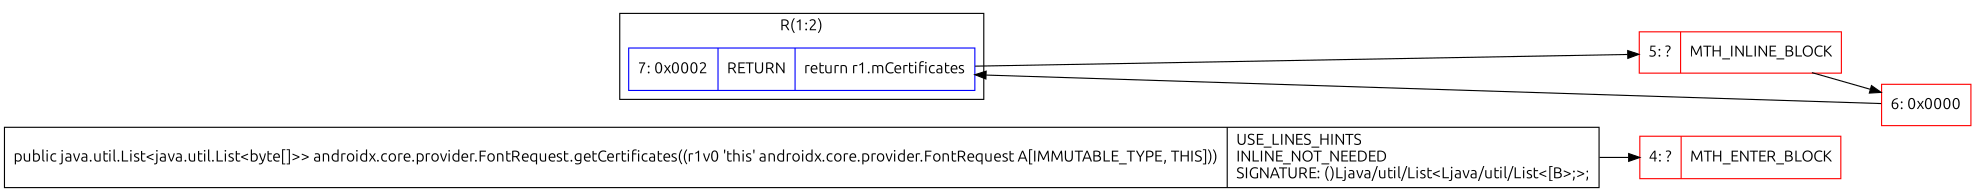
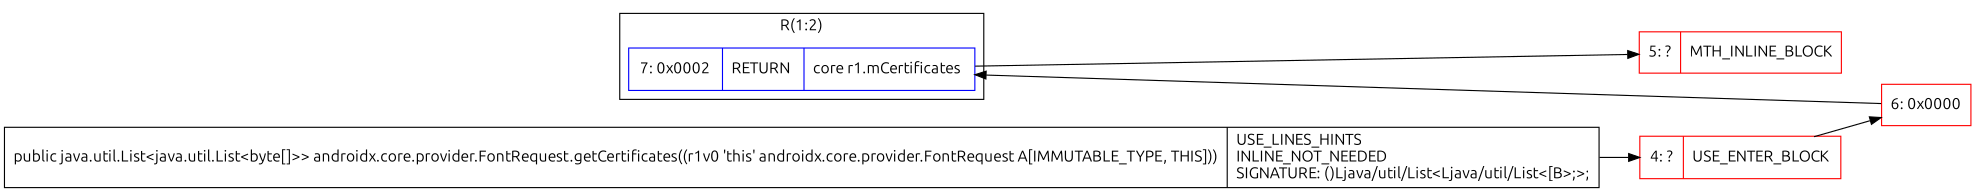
node "7: 0x0002": text "return r1.mCertificates" -> "core r1.mCertificates"
edge "5: ?" -> "6: 0x0000": now "4: ?" -> "6: 0x0000"
node "4: ?": text "MTH_ENTER_BLOCK" -> "USE_ENTER_BLOCK"
